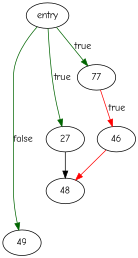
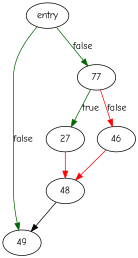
edge "entry" -> "77": label "true" -> "false"
edge "entry" -> "27": now "77" -> "27"
edge "77" -> "46": label "true" -> "false"
edge "27" -> "48": color black -> red
edge "48" -> "49": added
